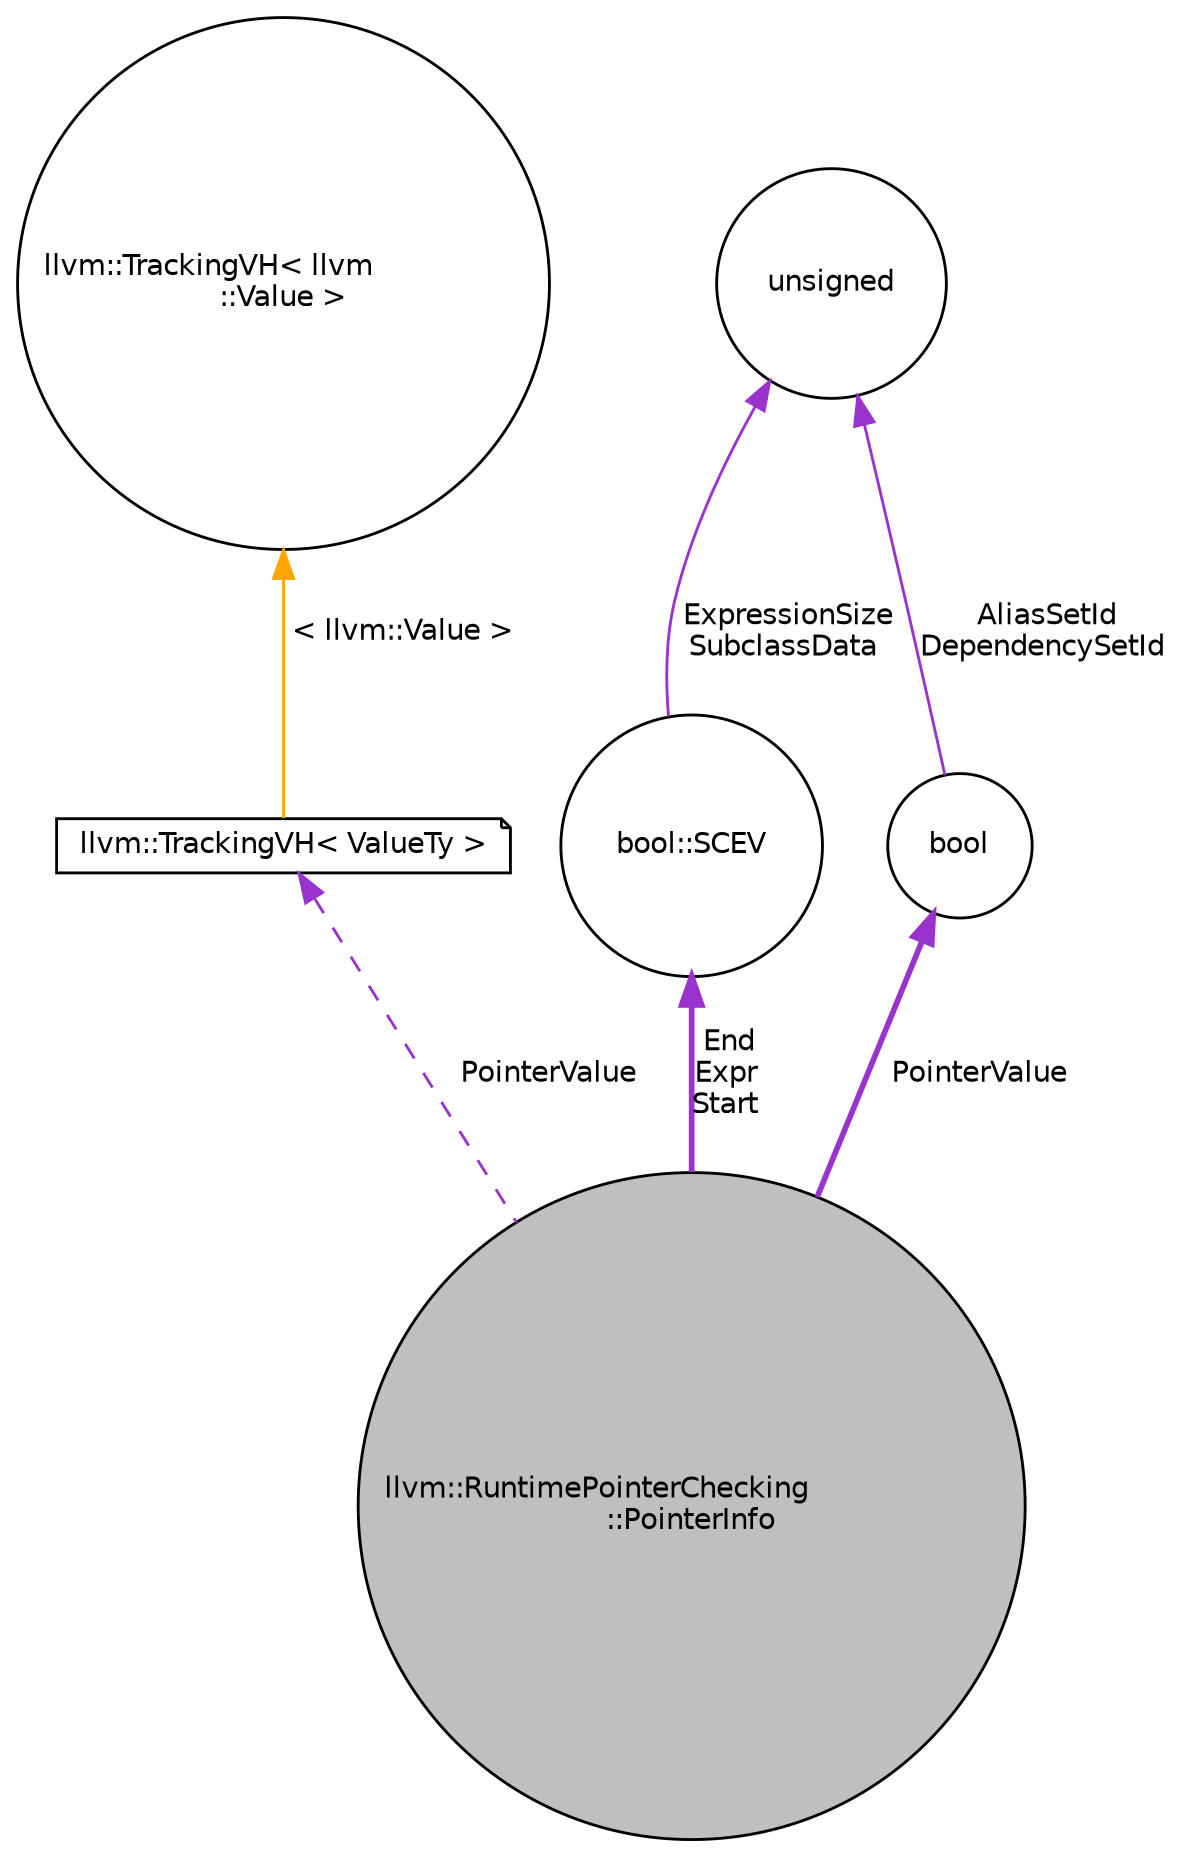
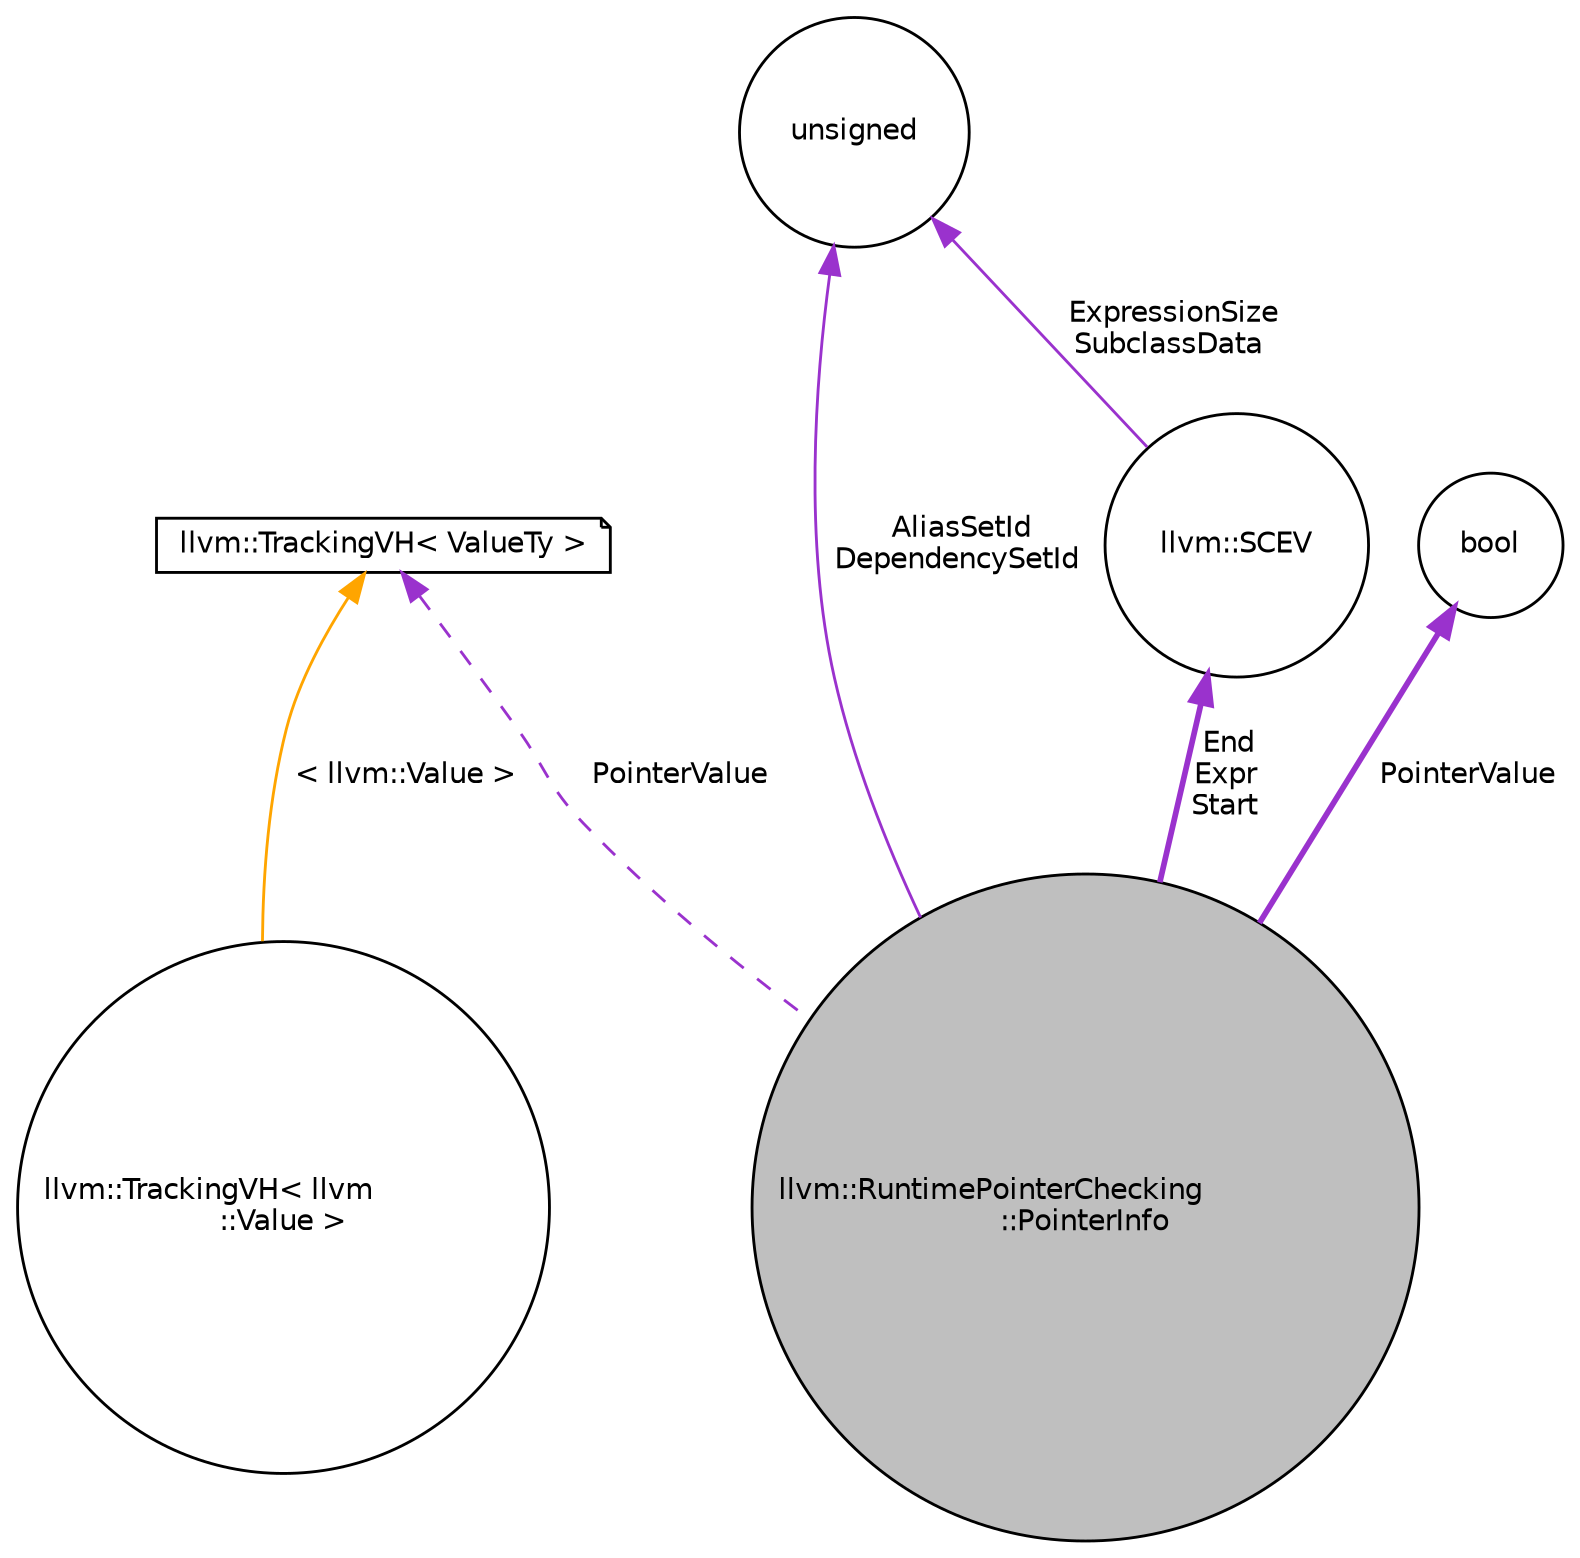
edge "bool" -> "unsigned": now "llvm::RuntimePointerChecking ::PointerInfo" -> "unsigned"
edge "llvm::TrackingVH< ValueTy >" -> "llvm::TrackingVH< llvm ::Value >": reversed
node "bool::SCEV": label "bool::SCEV" -> "llvm::SCEV"
